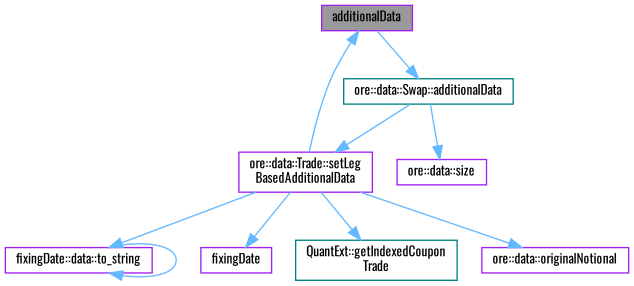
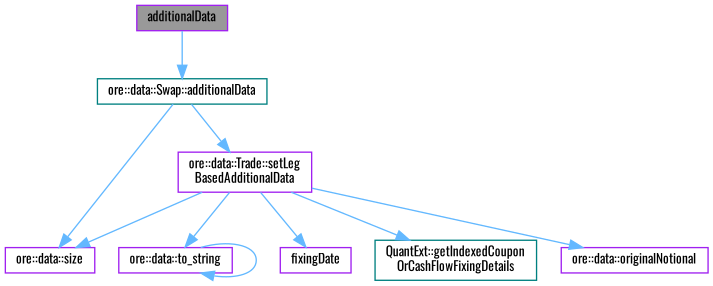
edge "ore::data::Trade::setLeg BasedAdditionalData" -> "additionalData": now "ore::data::Trade::setLeg BasedAdditionalData" -> "ore::data::size"
node "fixingDate::data::to_string": label "fixingDate::data::to_string" -> "ore::data::to_string"
node "QuantExt::getIndexedCoupon Trade": label "QuantExt::getIndexedCoupon Trade" -> "QuantExt::getIndexedCoupon OrCashFlowFixingDetails"
